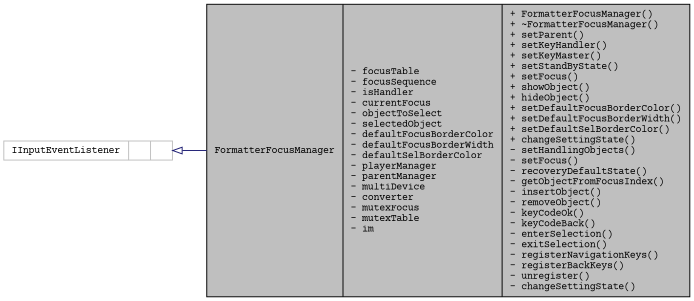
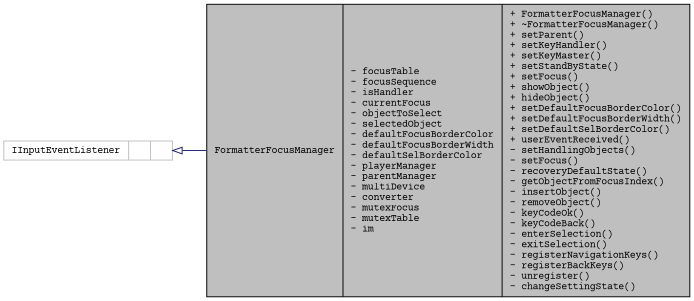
node "FormatterFocusManager": text "+ changeSettingState()" -> "+ userEventReceived()"
